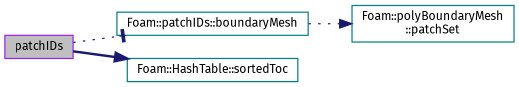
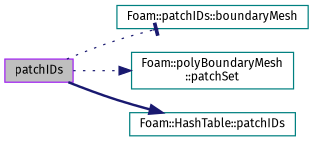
edge "Foam::patchIDs::boundaryMesh" -> "Foam::polyBoundaryMesh ::patchSet": now "patchIDs" -> "Foam::polyBoundaryMesh ::patchSet"
node "Foam::HashTable::sortedToc": label "Foam::HashTable::sortedToc" -> "Foam::HashTable::patchIDs"
